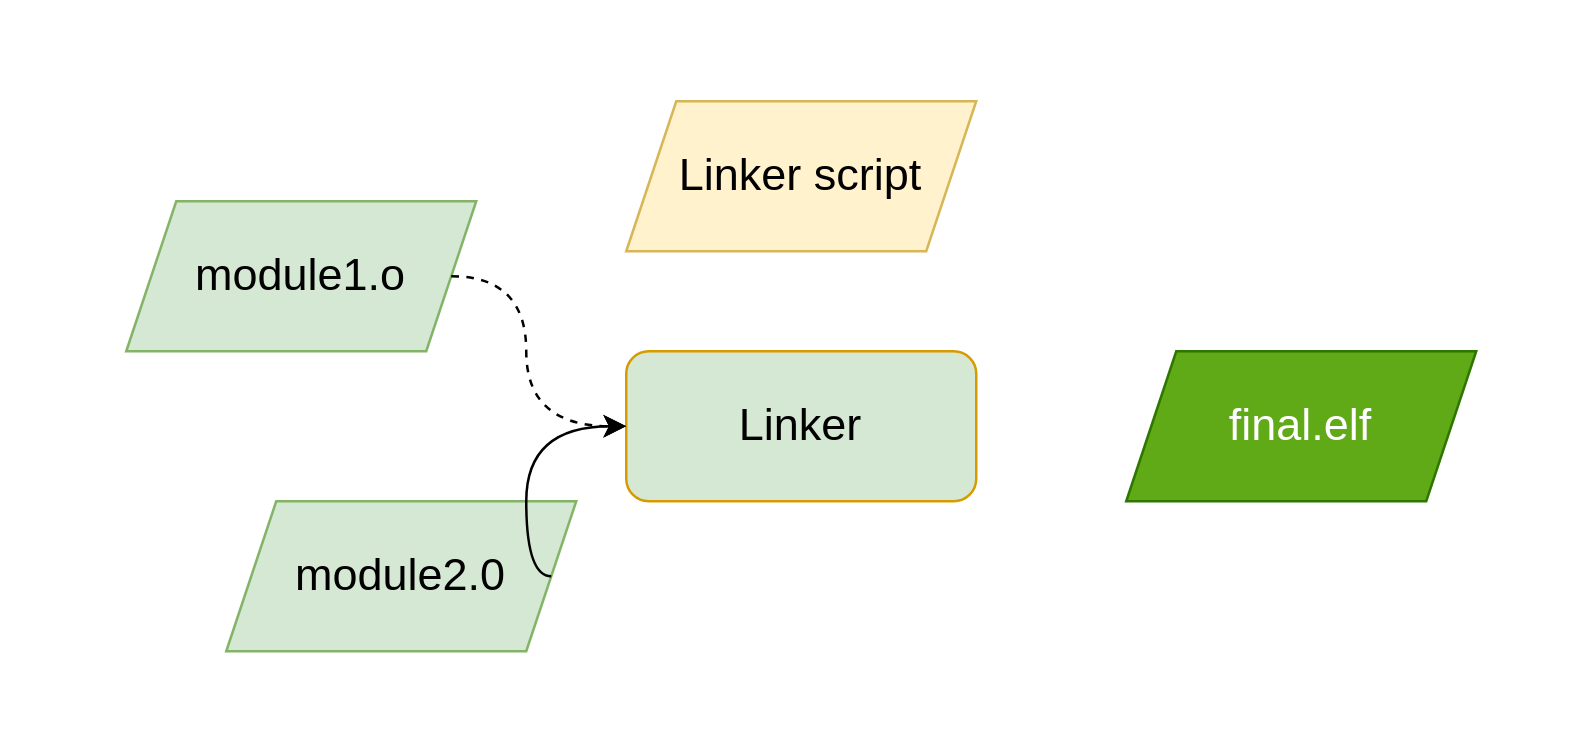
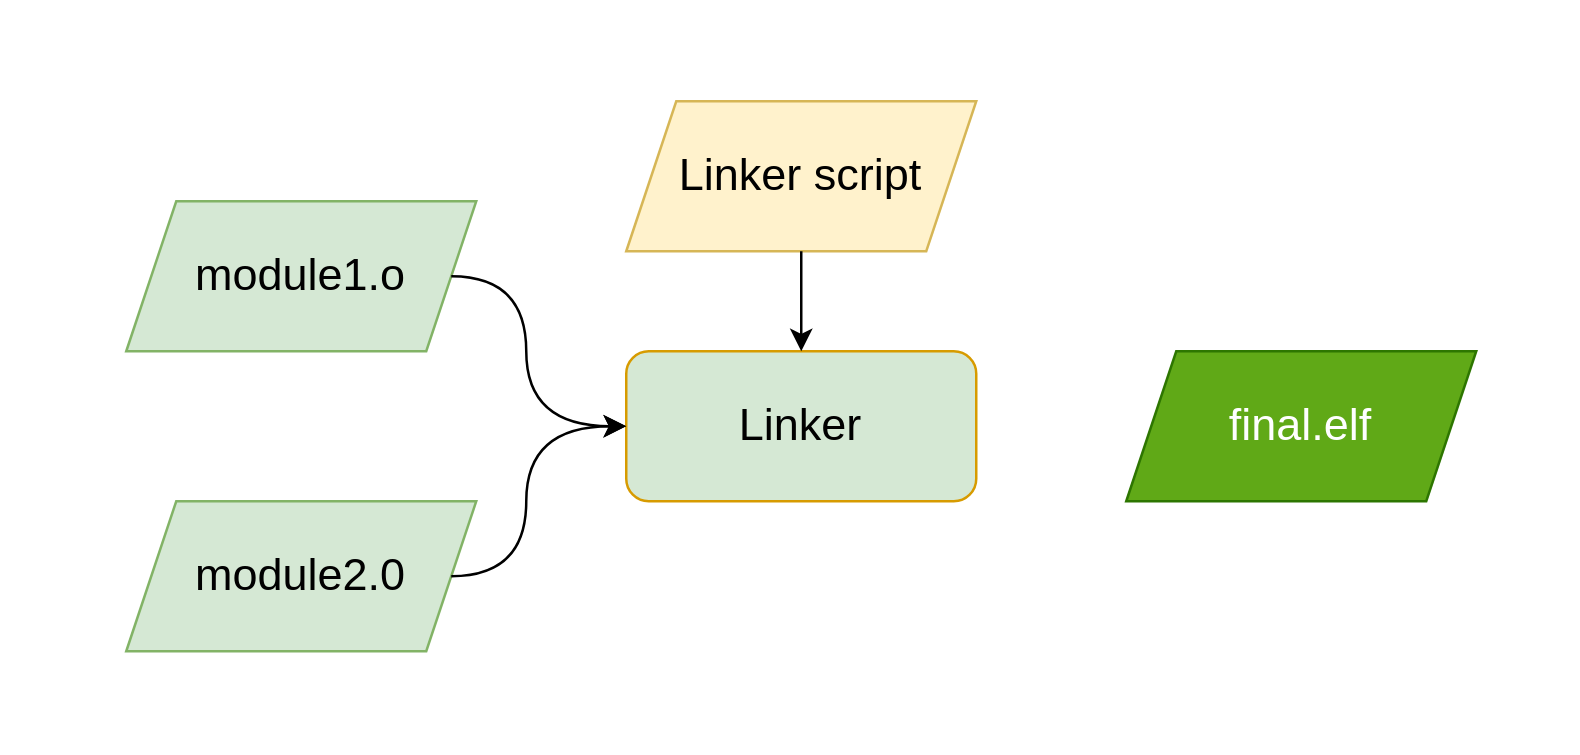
edge "Linker script" -> "Linker": added
edge "module1.o" -> "Linker": style dashed -> solid
node "module2.0": moved (401, 576) -> (301, 576)
